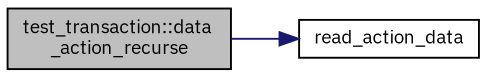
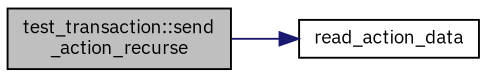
node "test_transaction::data _action_recurse": label "test_transaction::data _action_recurse" -> "test_transaction::send _action_recurse"
